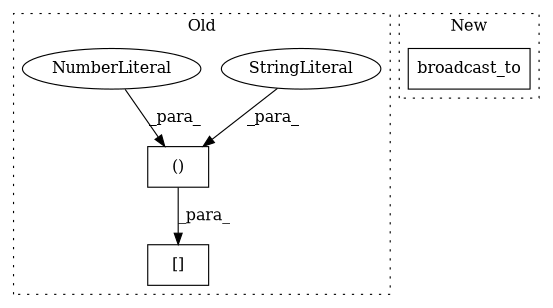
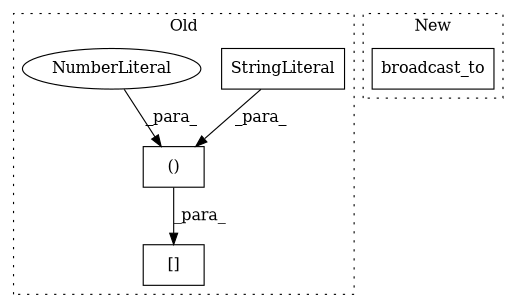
node "StringLiteral": shape ellipse -> box
